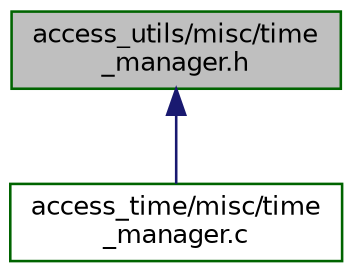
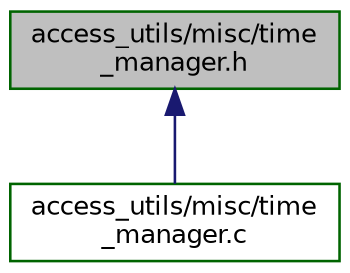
node "access_time/misc/time _manager.c": label "access_time/misc/time _manager.c" -> "access_utils/misc/time _manager.c"
